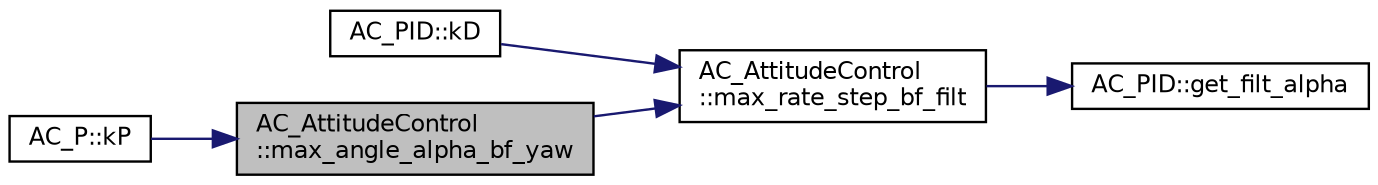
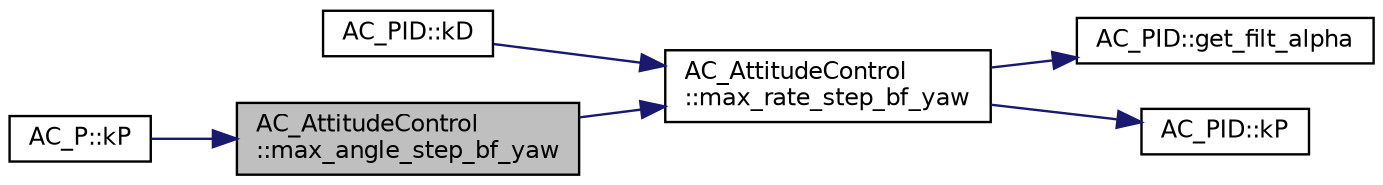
node "AC_AttitudeControl ::max_rate_step_bf_filt": label "AC_AttitudeControl ::max_rate_step_bf_filt" -> "AC_AttitudeControl ::max_rate_step_bf_yaw"
node "AC_PID::kP": added
node "AC_AttitudeControl ::max_angle_alpha_bf_yaw": label "AC_AttitudeControl ::max_angle_alpha_bf_yaw" -> "AC_AttitudeControl ::max_angle_step_bf_yaw"
